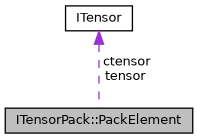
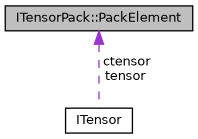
edge "ITensorPack::PackElement" -> "ITensor": reversed
